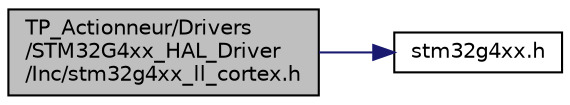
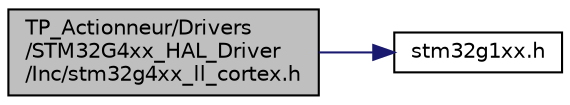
node "stm32g4xx.h": label "stm32g4xx.h" -> "stm32g1xx.h"
